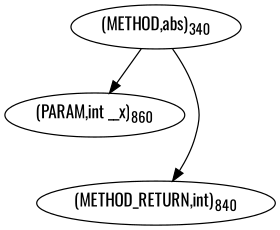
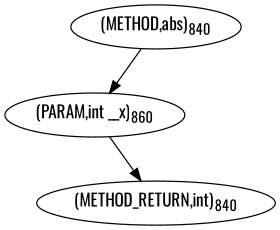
node "(METHOD,abs)": text "340" -> "840"
edge "(METHOD,abs)" -> "(METHOD_RETURN,int)": now "(PARAM,int __x)" -> "(METHOD_RETURN,int)"
